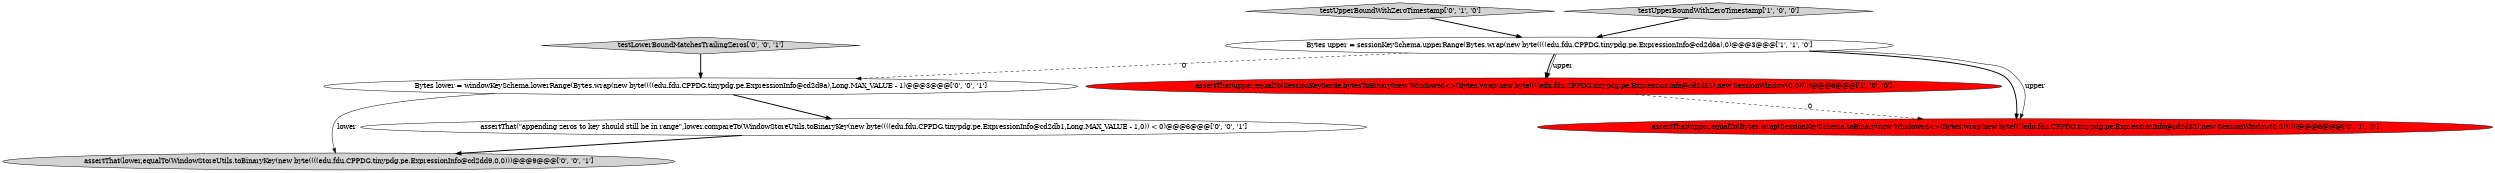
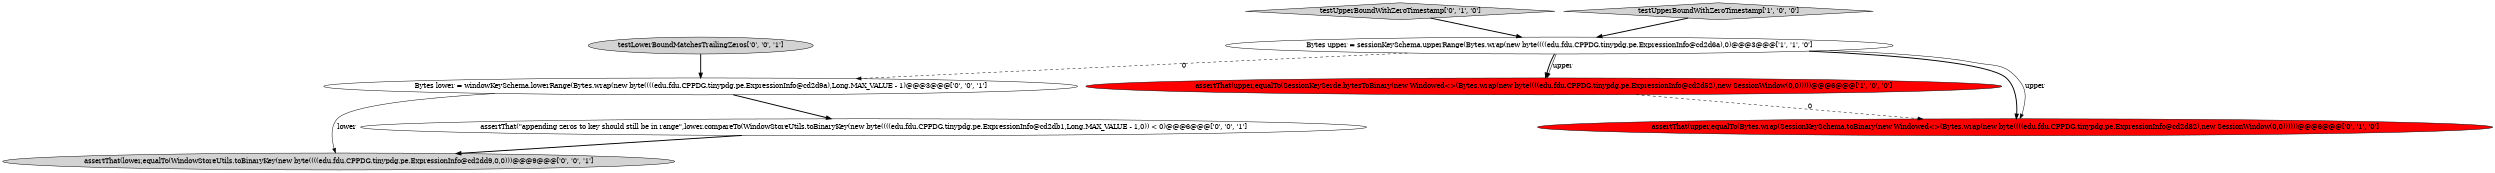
node "testLowerBoundMatchesTrailingZeros['0', '0', '1']": shape diamond -> ellipse
